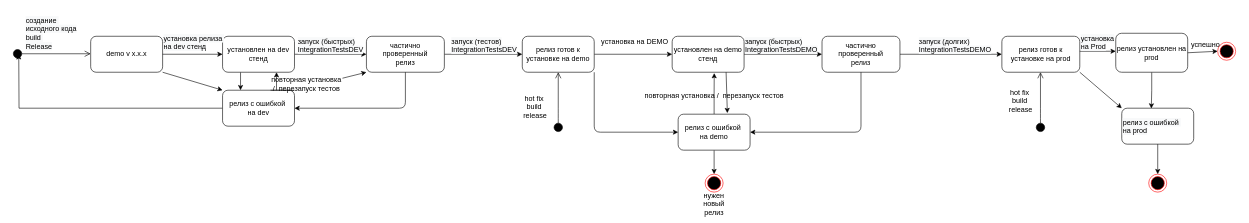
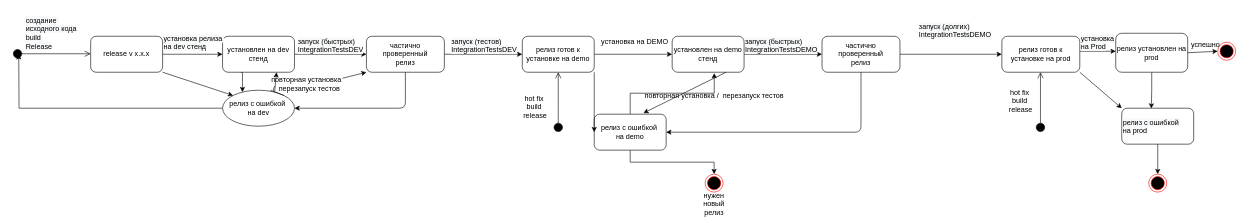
node "запуск (долгих) IntegrationTestsDEMO": moved (954, 42) -> (954, 27)
node "demo v x.x.x": label "demo v x.x.x" -> "release v x.x.x"
node "релиз с ошибкой на dev": shape rounded rectangle -> ellipse
node "релиз с ошибкой на demo": moved (714, 132) -> (630, 132)
